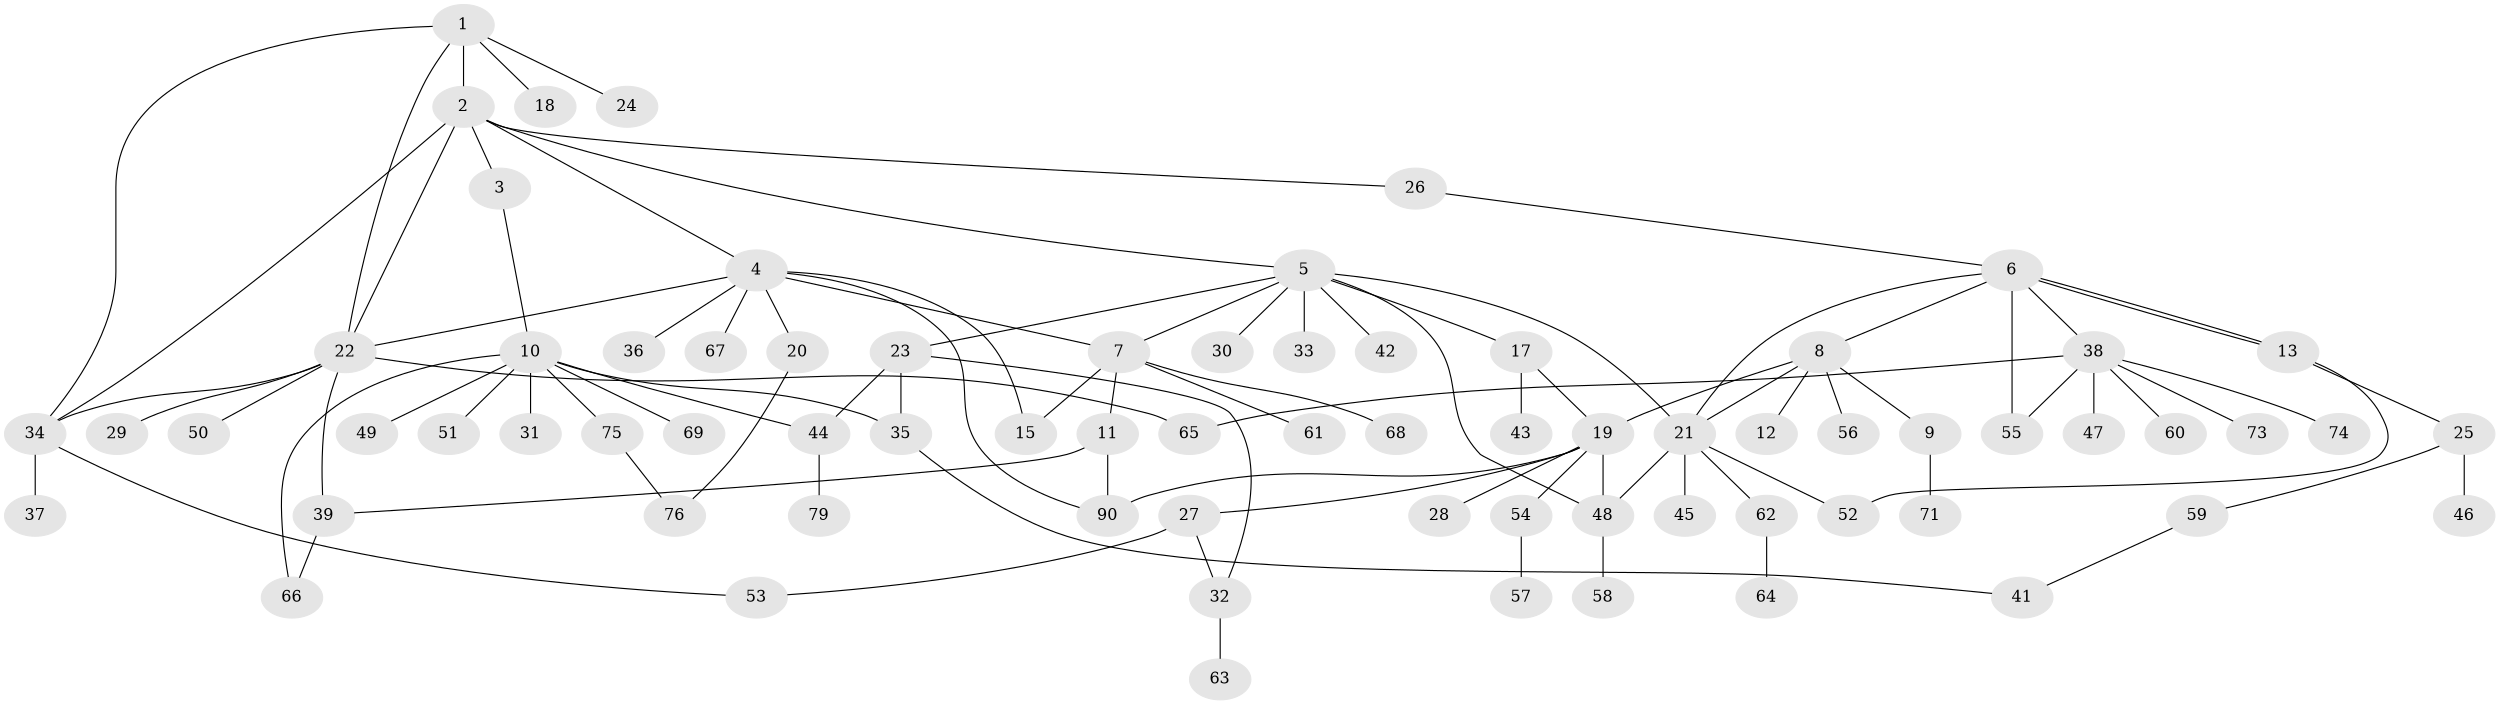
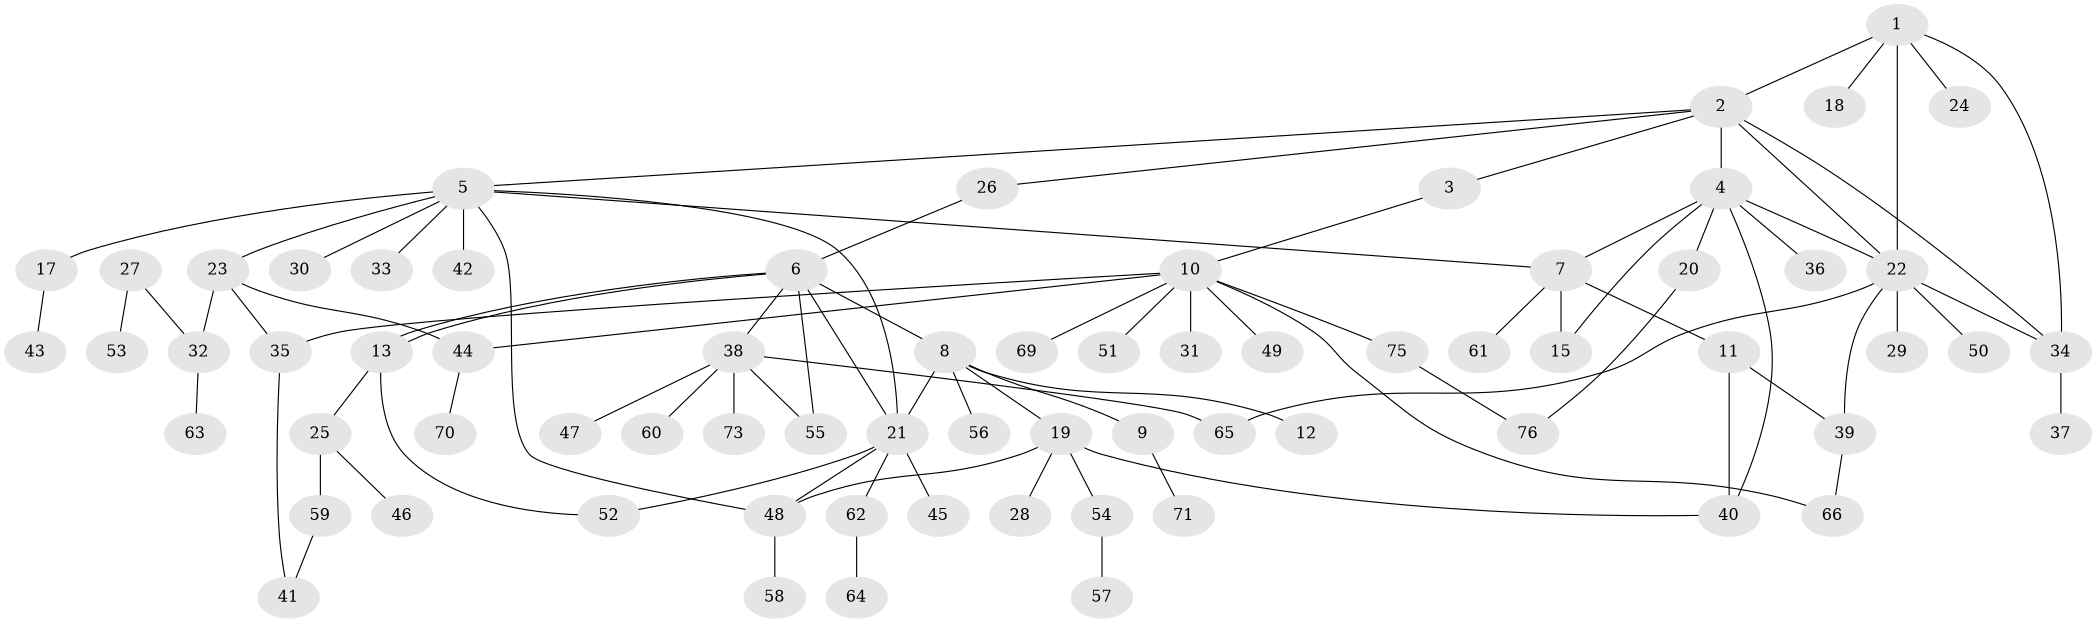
node "67": removed
edge "17" -- "19": removed
node "68": removed
node "74": removed
edge "19" -- "27": removed
node "79": label "79" -> "70"
node "90": label "90" -> "40"
edge "34" -- "53": removed
